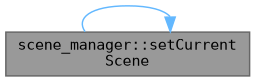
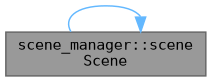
node "scene_manager::setCurrent Scene": label "scene_manager::setCurrent Scene" -> "scene_manager::scene Scene"
